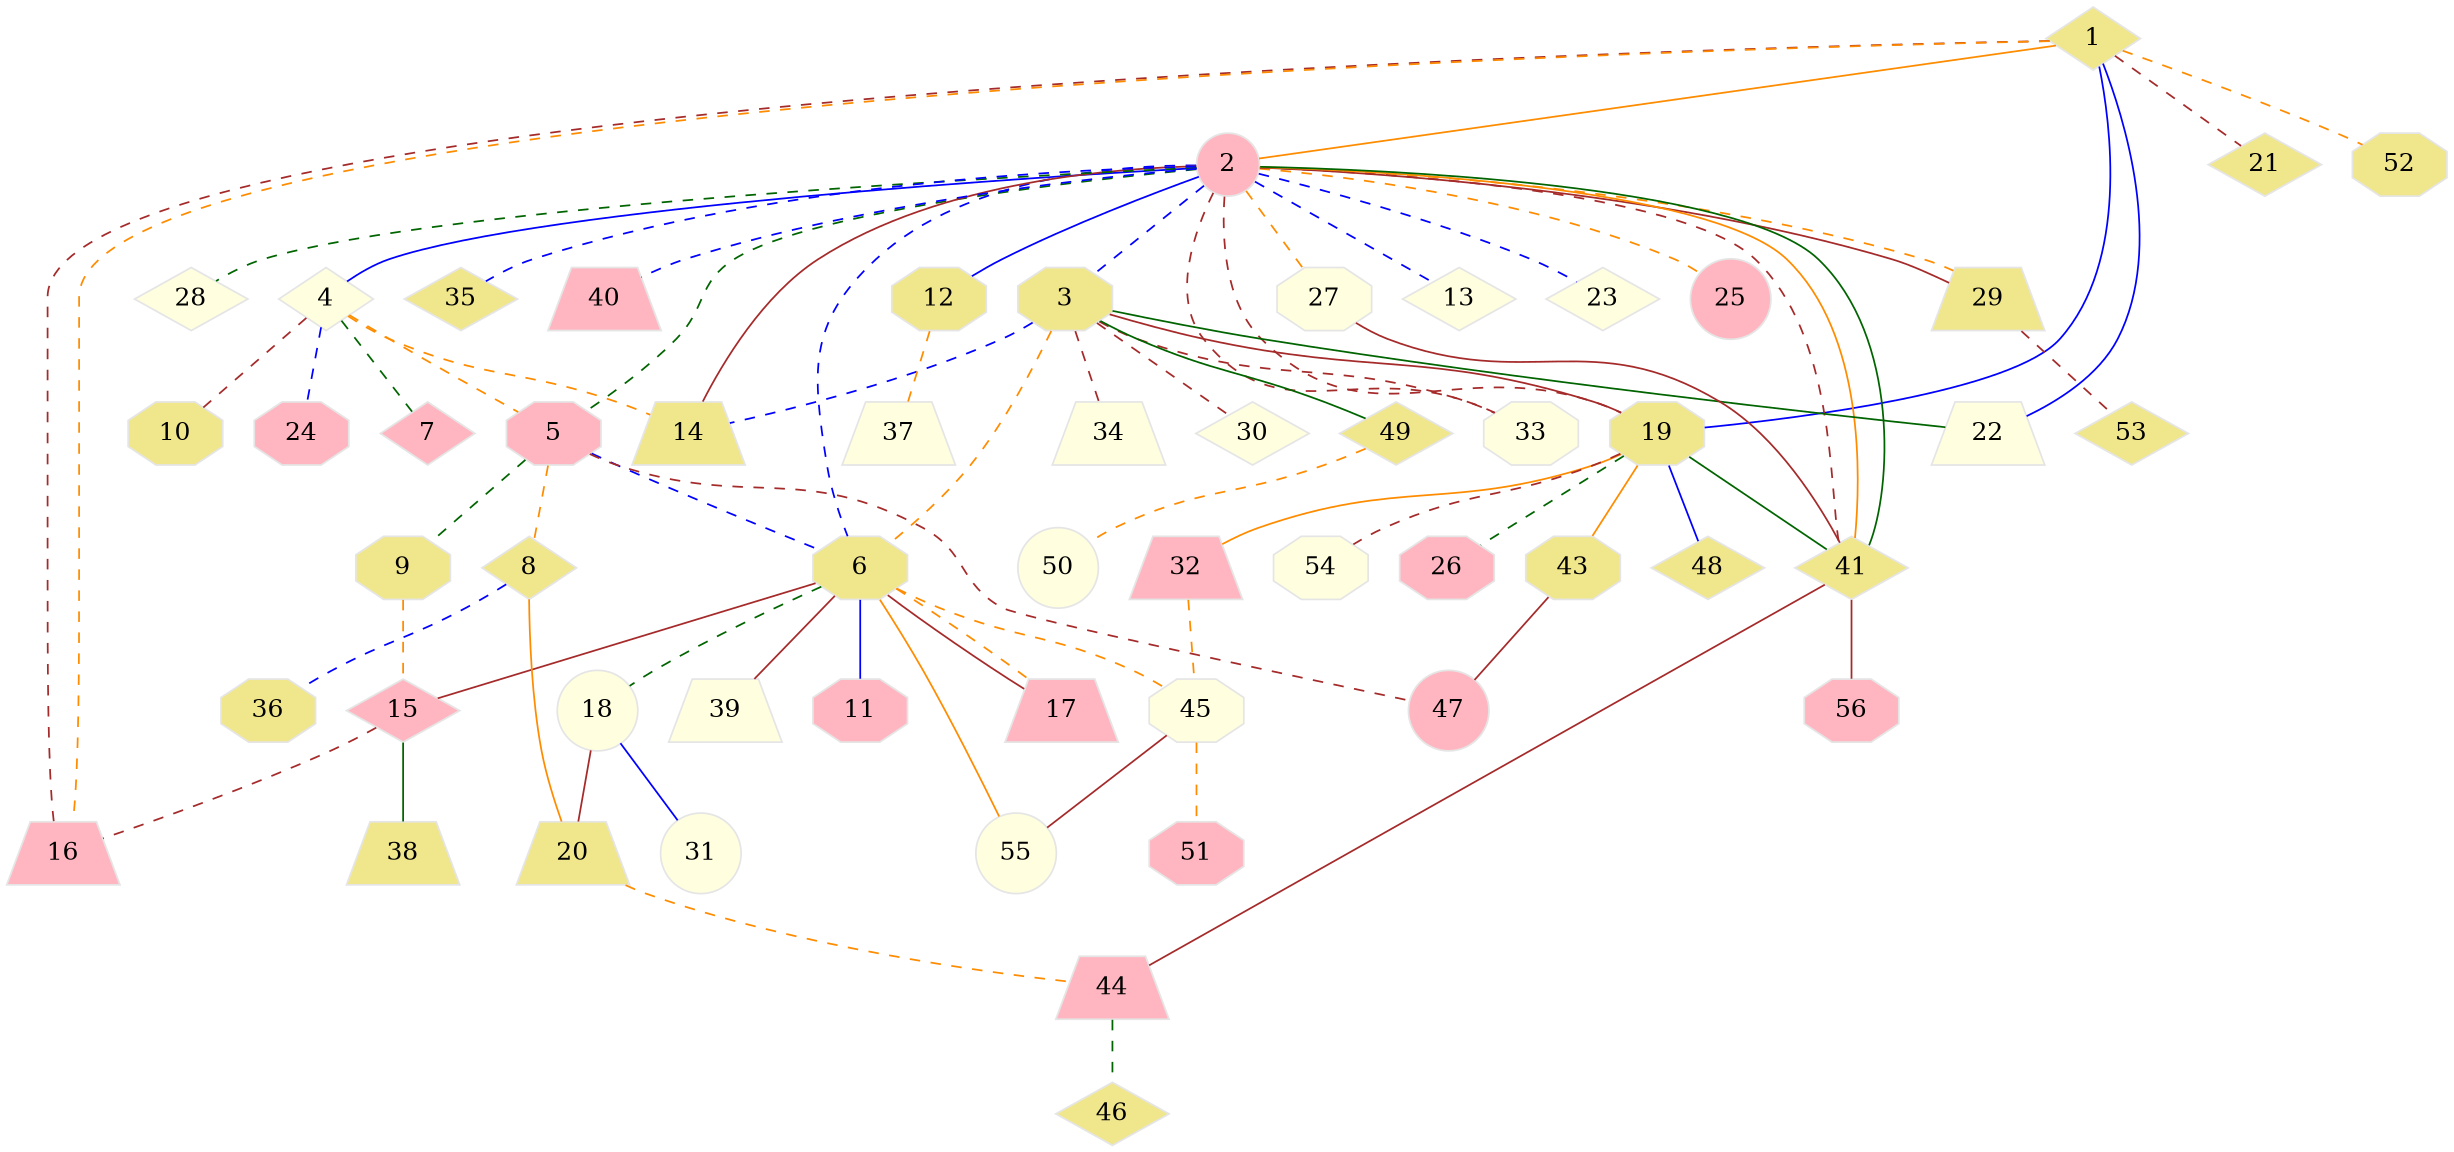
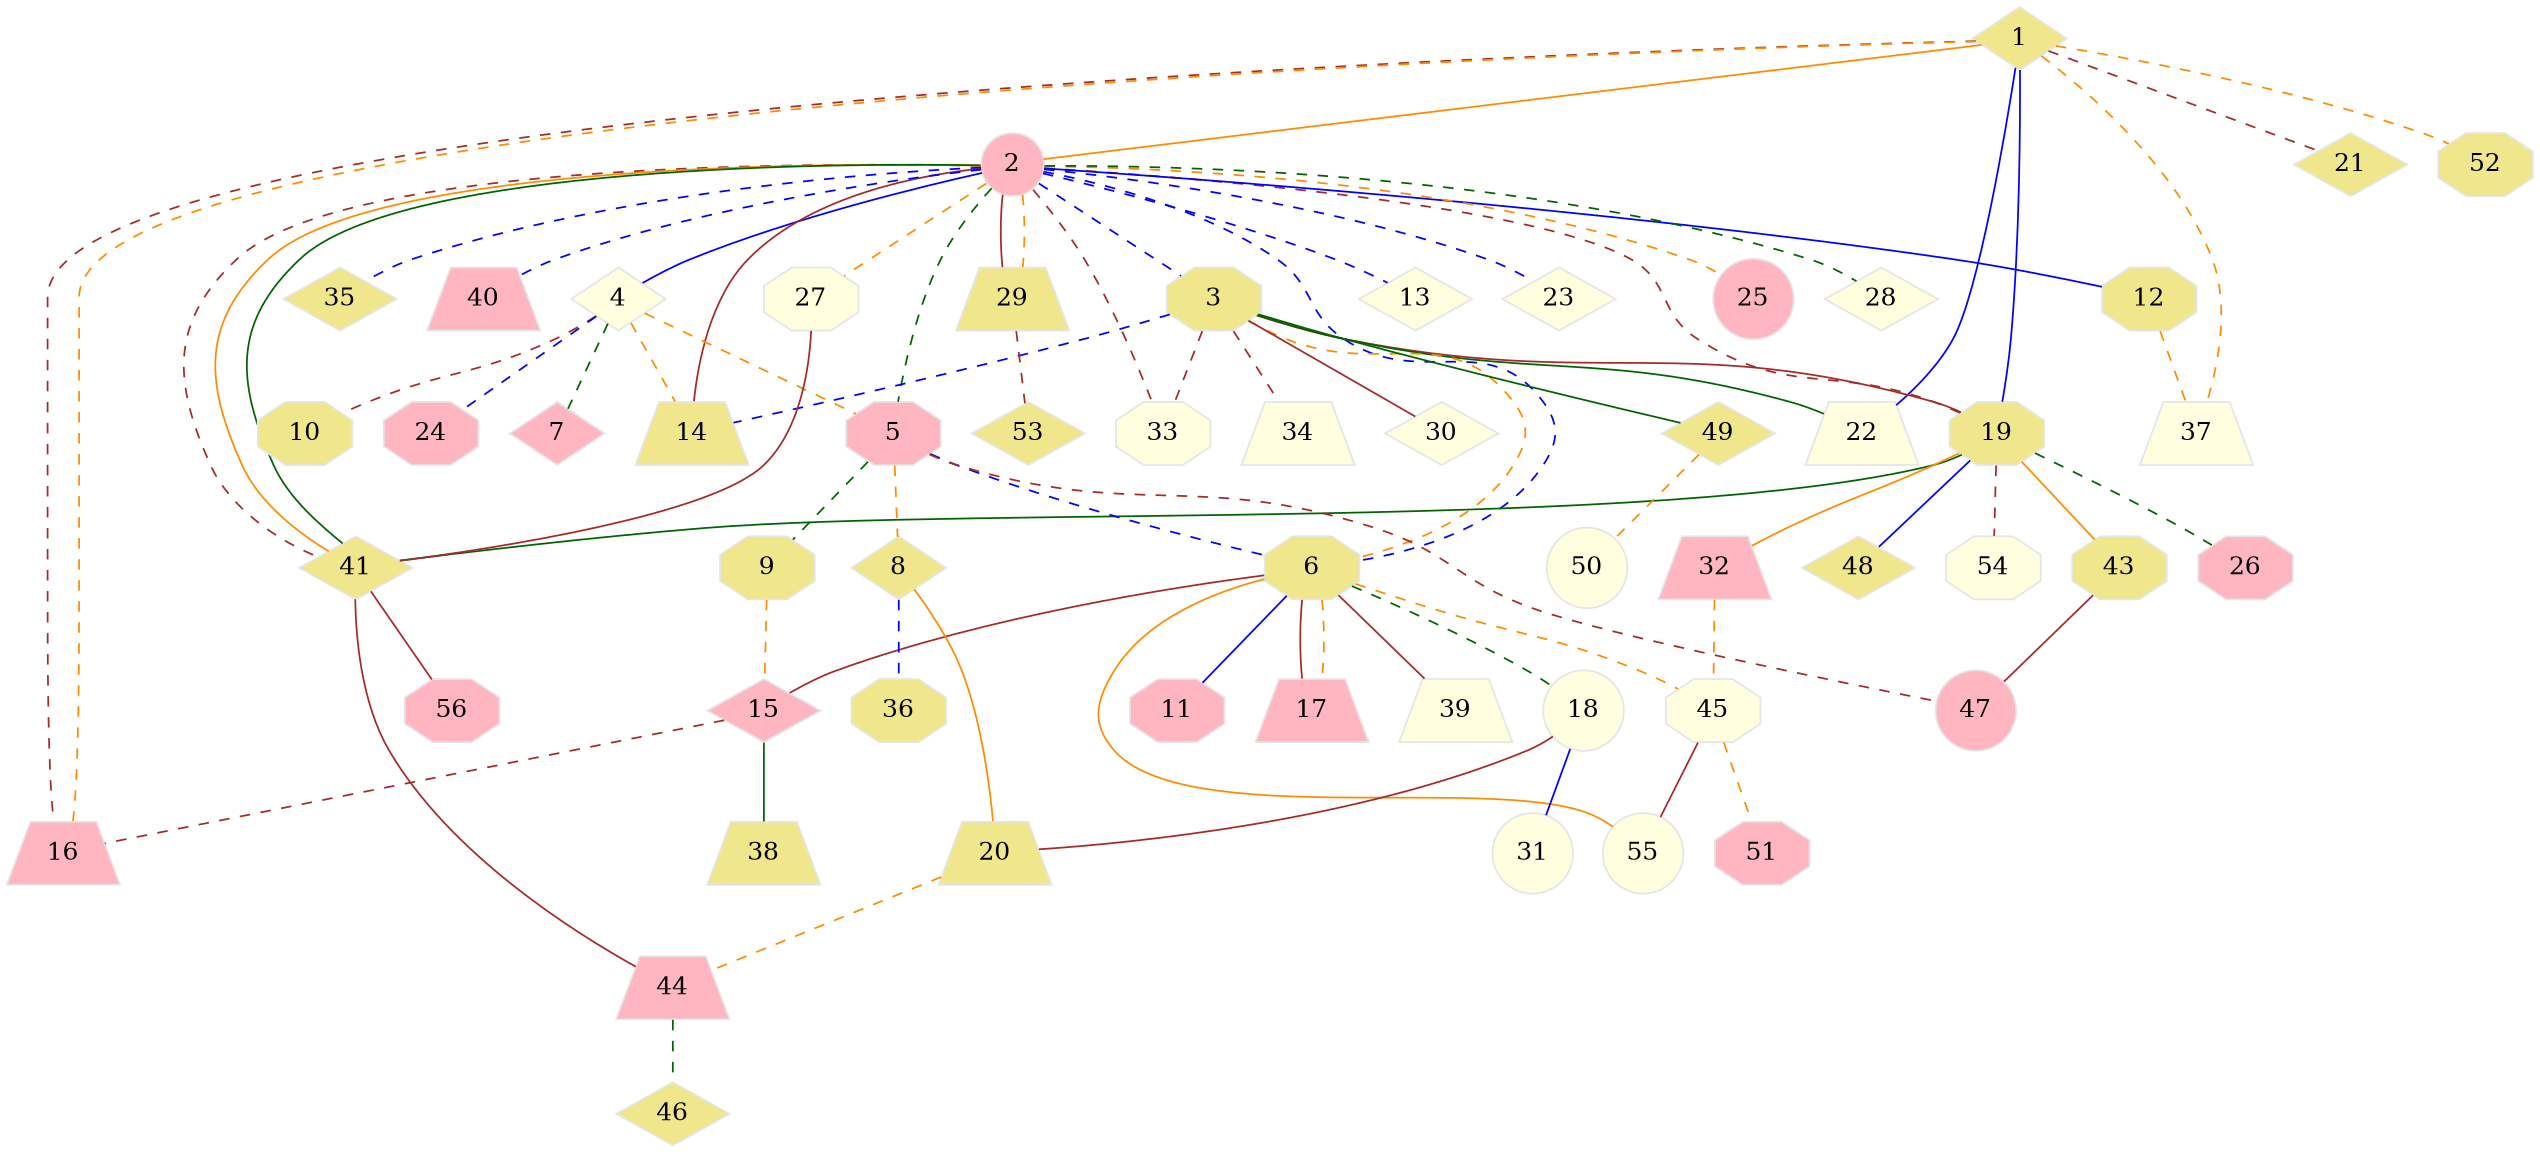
edge "1" -- "37": added
edge "3" -- "30": style dashed -> solid
